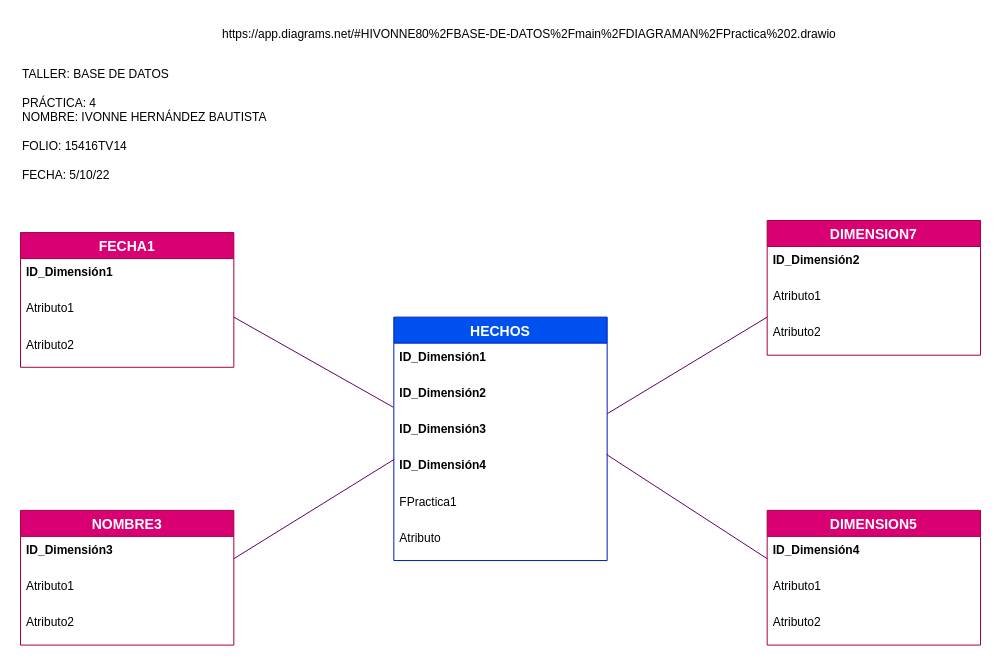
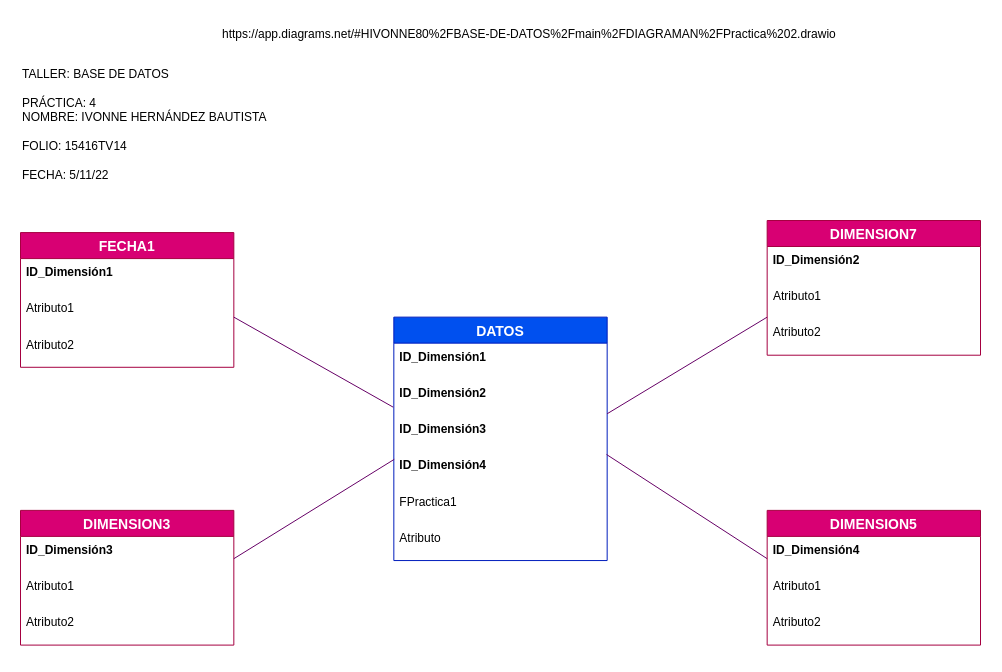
node "TALLER: BASE DE DATOS PRÁCTICA: 4 NOMBRE: IVONNE HERNÁNDEZ BAUTISTA FOLIO: 15416TV14 FECHA: 5/10/22": label "TALLER: BASE DE DATOS PRÁCTICA: 4 NOMBRE: IVONNE HERNÁNDEZ BAUTISTA FOLIO: 15416TV14 FECHA: 5/10/22" -> "TALLER: BASE DE DATOS PRÁCTICA: 4 NOMBRE: IVONNE HERNÁNDEZ BAUTISTA FOLIO: 15416TV14 FECHA: 5/11/22"
node "HECHOS": label "HECHOS" -> "DATOS"
node "NOMBRE3": label "NOMBRE3" -> "DIMENSION3"
